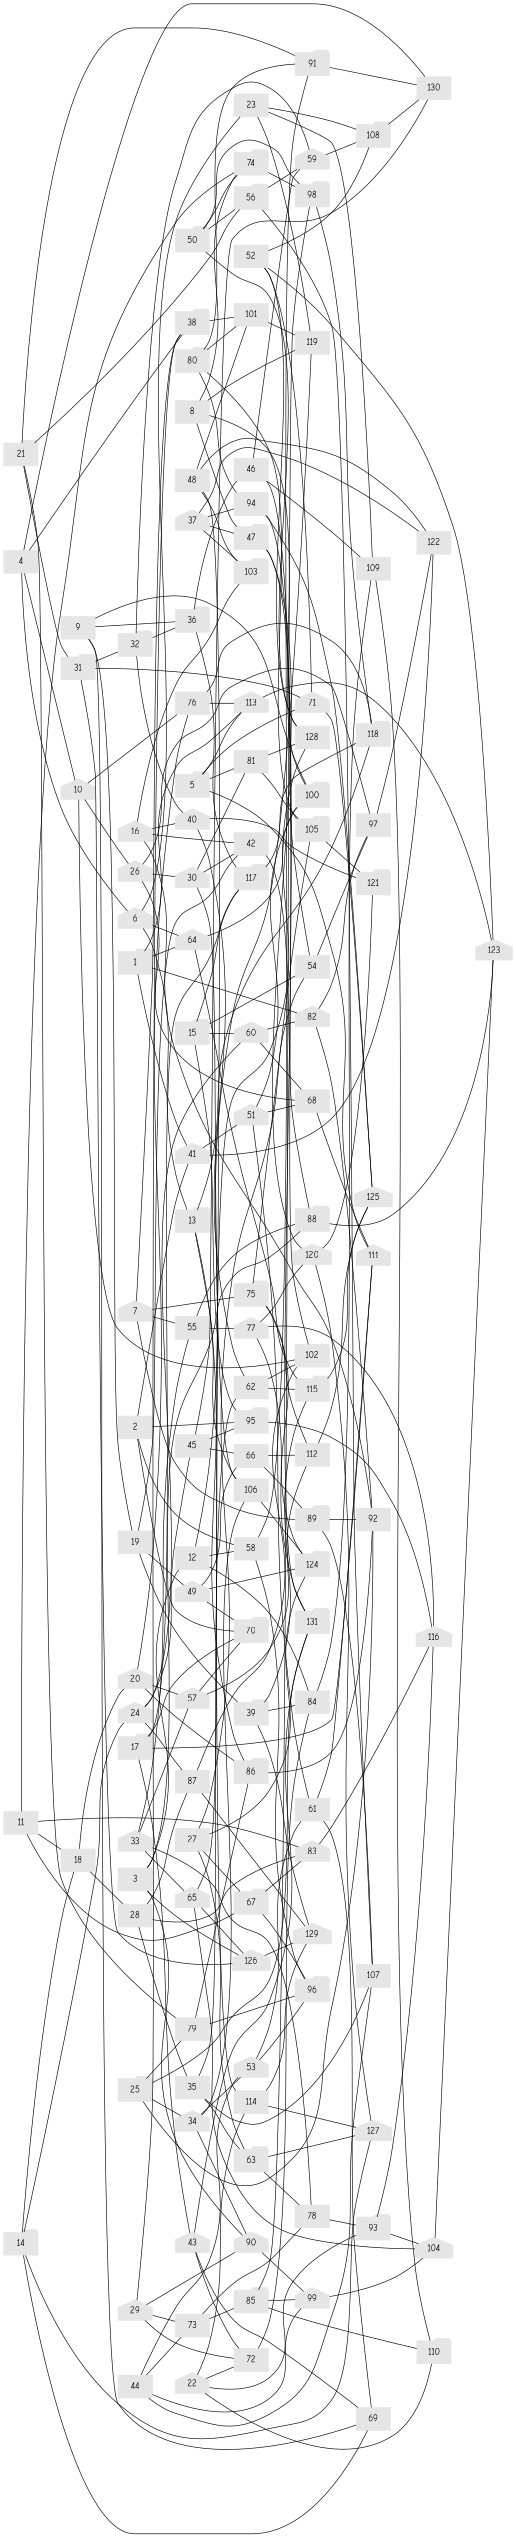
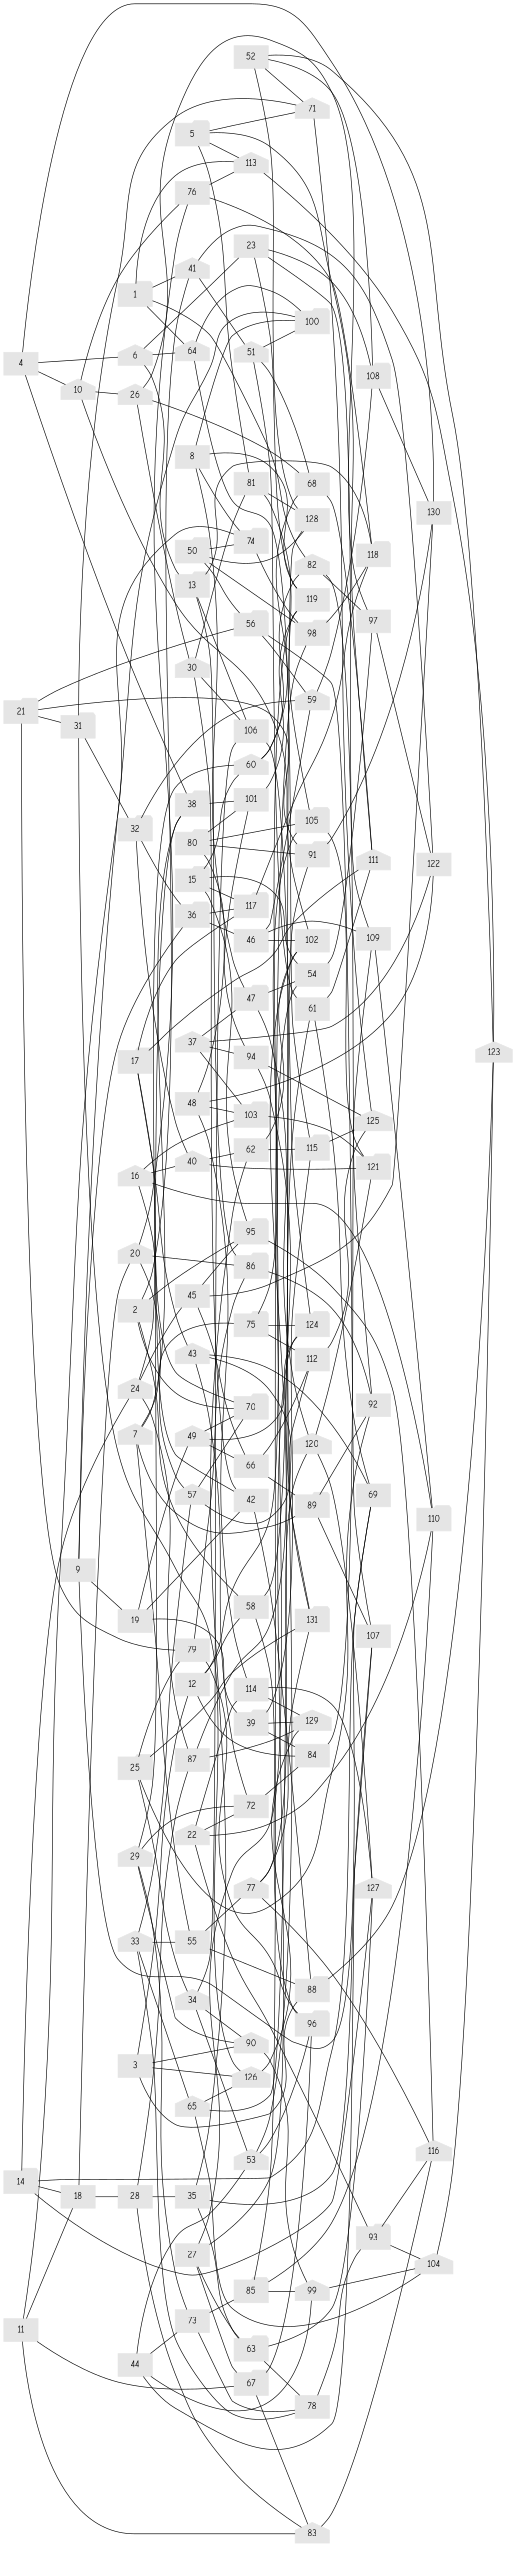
edge "103" -- "121": added
edge "16" -- "92": now "16" -- "110"
